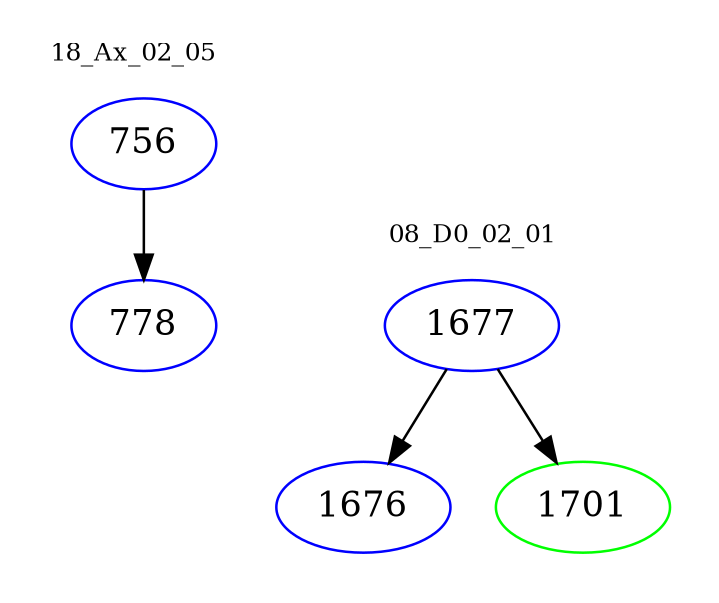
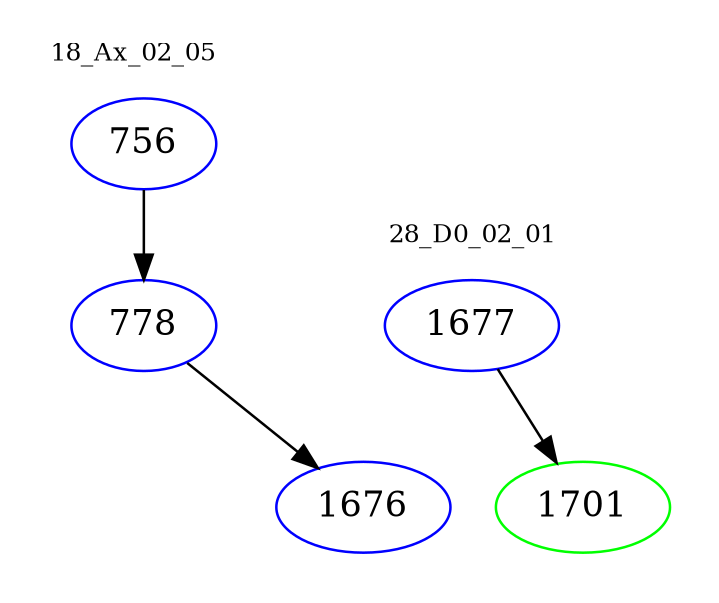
cluster "08_D0_02_01": label "08_D0_02_01" -> "28_D0_02_01"
edge "1677" -> "1676": now "778" -> "1676"
